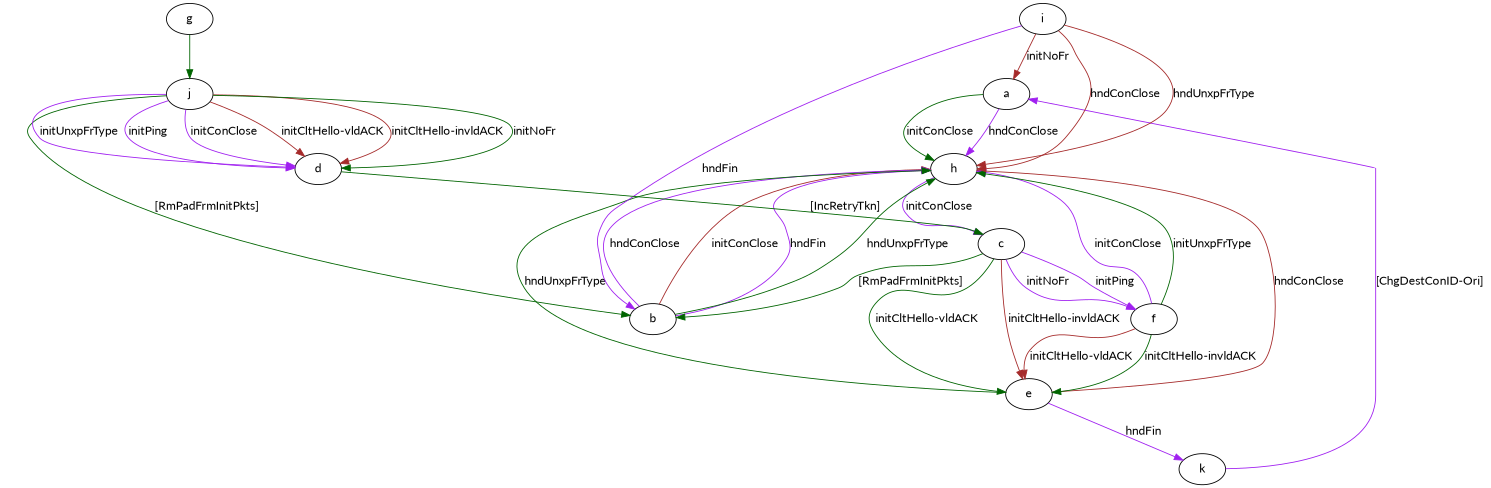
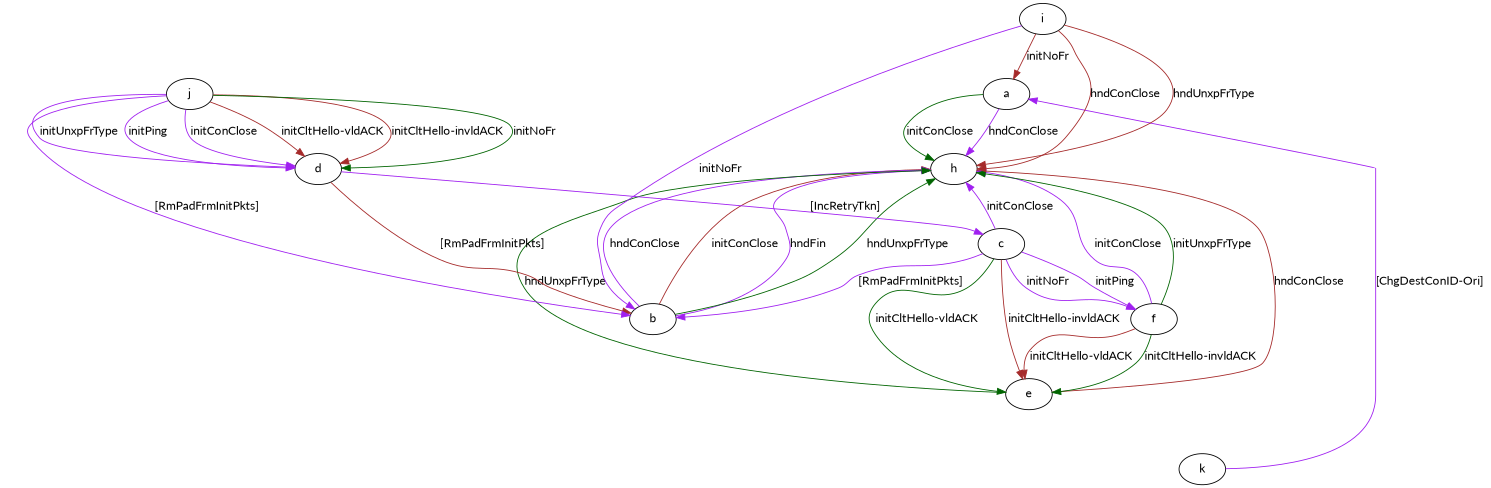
node "g": removed
edge "i" -> "b": label "hndFin " -> "initNoFr "
edge "d" -> "c": color darkgreen -> purple
edge "h" -> "c": reversed
edge "j" -> "b": color darkgreen -> purple
edge "d" -> "b": added, label "[RmPadFrmInitPkts]"
edge "c" -> "b": color darkgreen -> purple
edge "e" -> "k": removed, label "hndFin"
